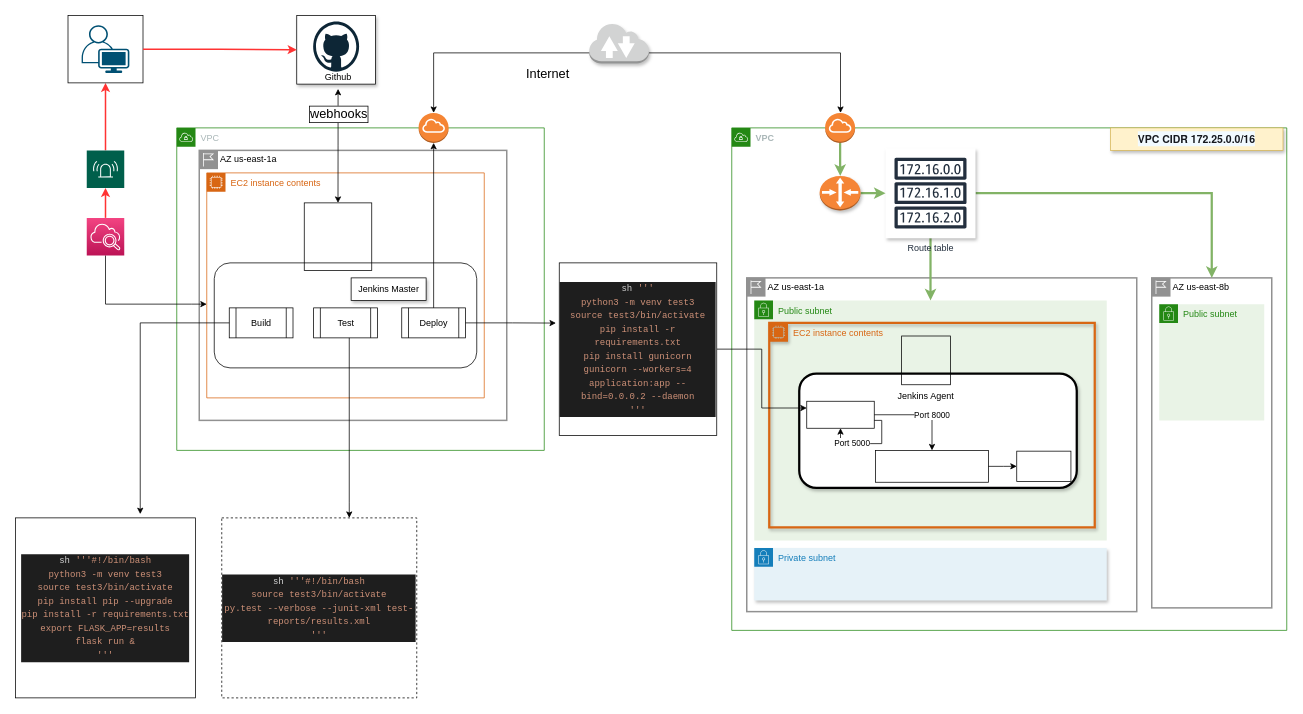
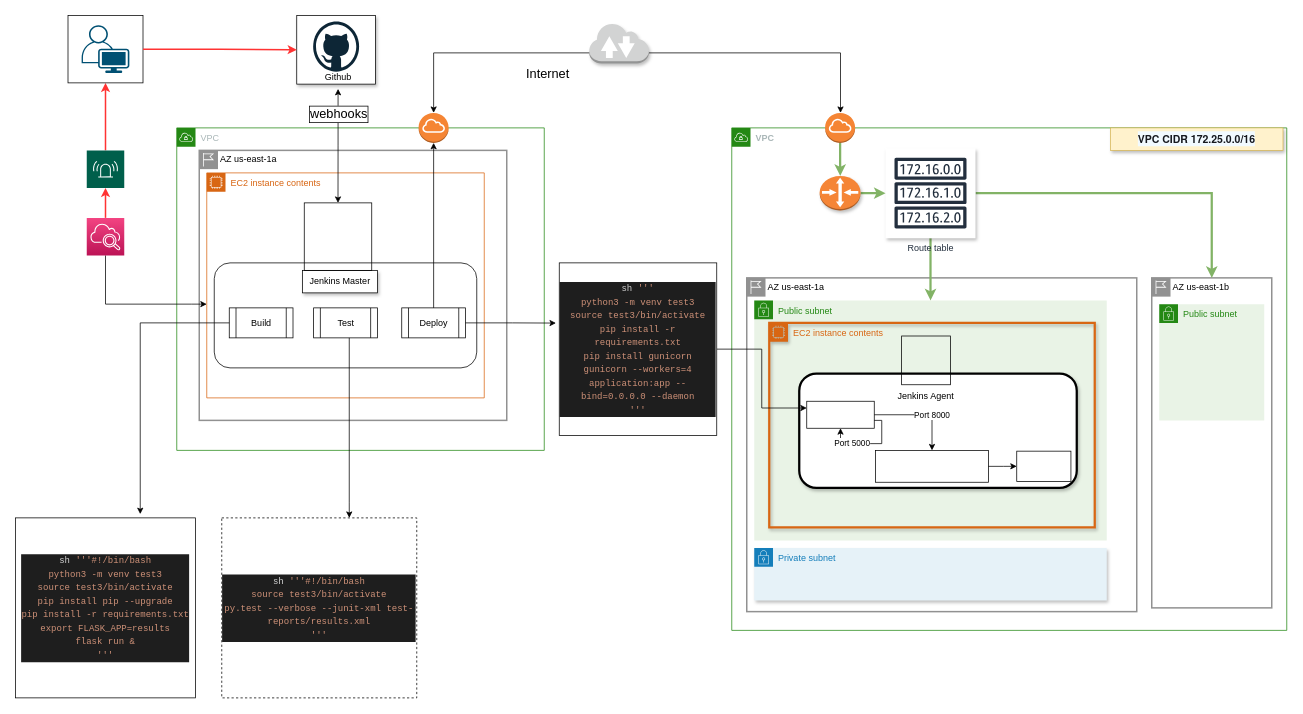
node "AZ us-east-8b": label "AZ us-east-8b" -> "AZ us-east-1b"
node "Jenkins Master": moved (389, 289) -> (340, 282)
node "sh ''' python3 -m venv test3 source test3/bin/activate pip install -r requirements.txt pip install gunicorn gunicorn --workers=4 application:app --bind=0.0.0.2 --daemon '''": label "sh ''' python3 -m venv test3 source test3/bin/activate pip install -r requirements.txt pip install gunicorn gunicorn --workers=4 application:app --bind=0.0.0.2 --daemon '''" -> "sh ''' python3 -m venv test3 source test3/bin/activate pip install -r requirements.txt pip install gunicorn gunicorn --workers=4 application:app --bind=0.0.0.0 --daemon '''"
